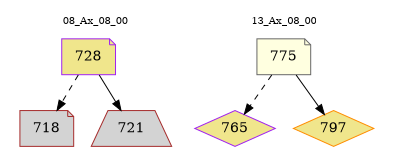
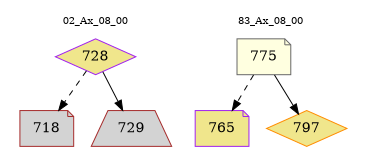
cluster "08_Ax_08_00": label "08_Ax_08_00" -> "02_Ax_08_00"
cluster "13_Ax_08_00": label "13_Ax_08_00" -> "83_Ax_08_00"
node "728": shape note -> diamond
node "721": label "721" -> "729"
node "765": shape diamond -> note
